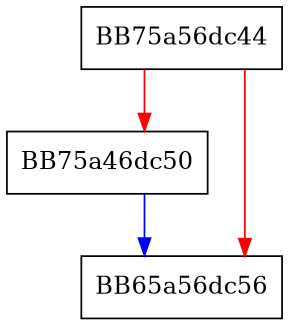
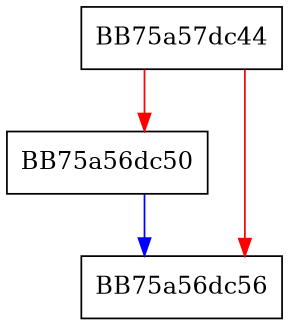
node "BB75a56dc44": label "BB75a56dc44" -> "BB75a57dc44"
node "BB75a46dc50": label "BB75a46dc50" -> "BB75a56dc50"
node "BB65a56dc56": label "BB65a56dc56" -> "BB75a56dc56"
